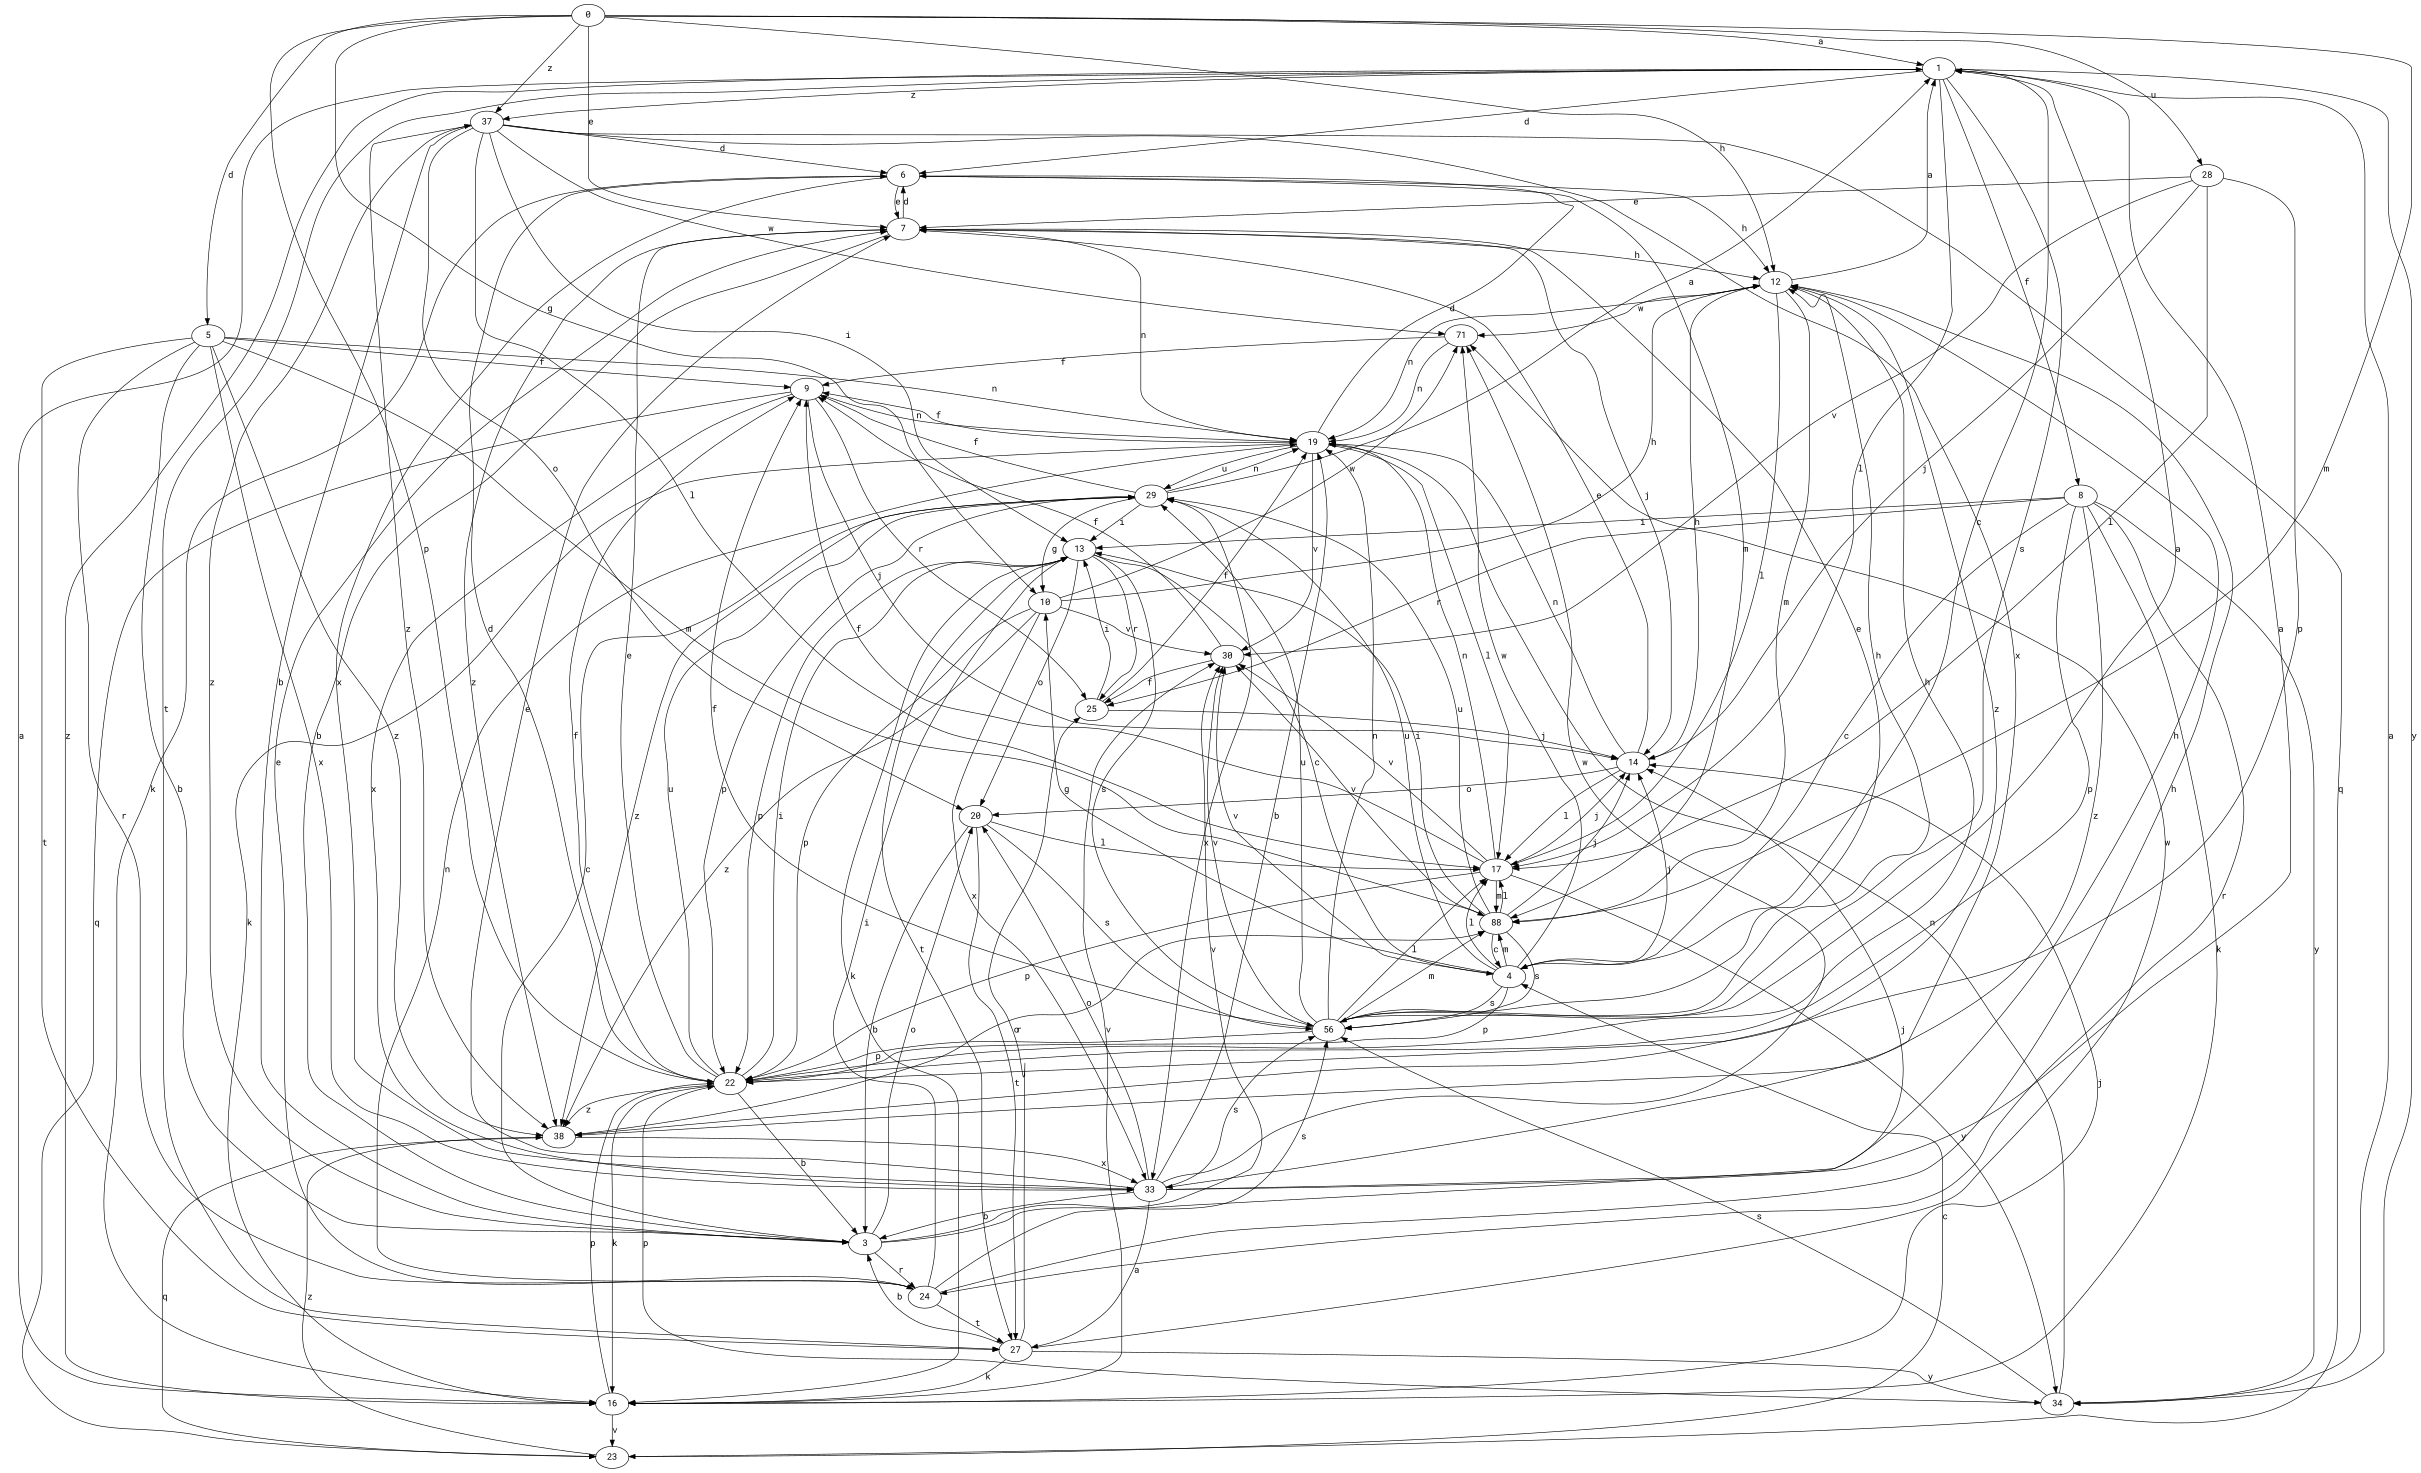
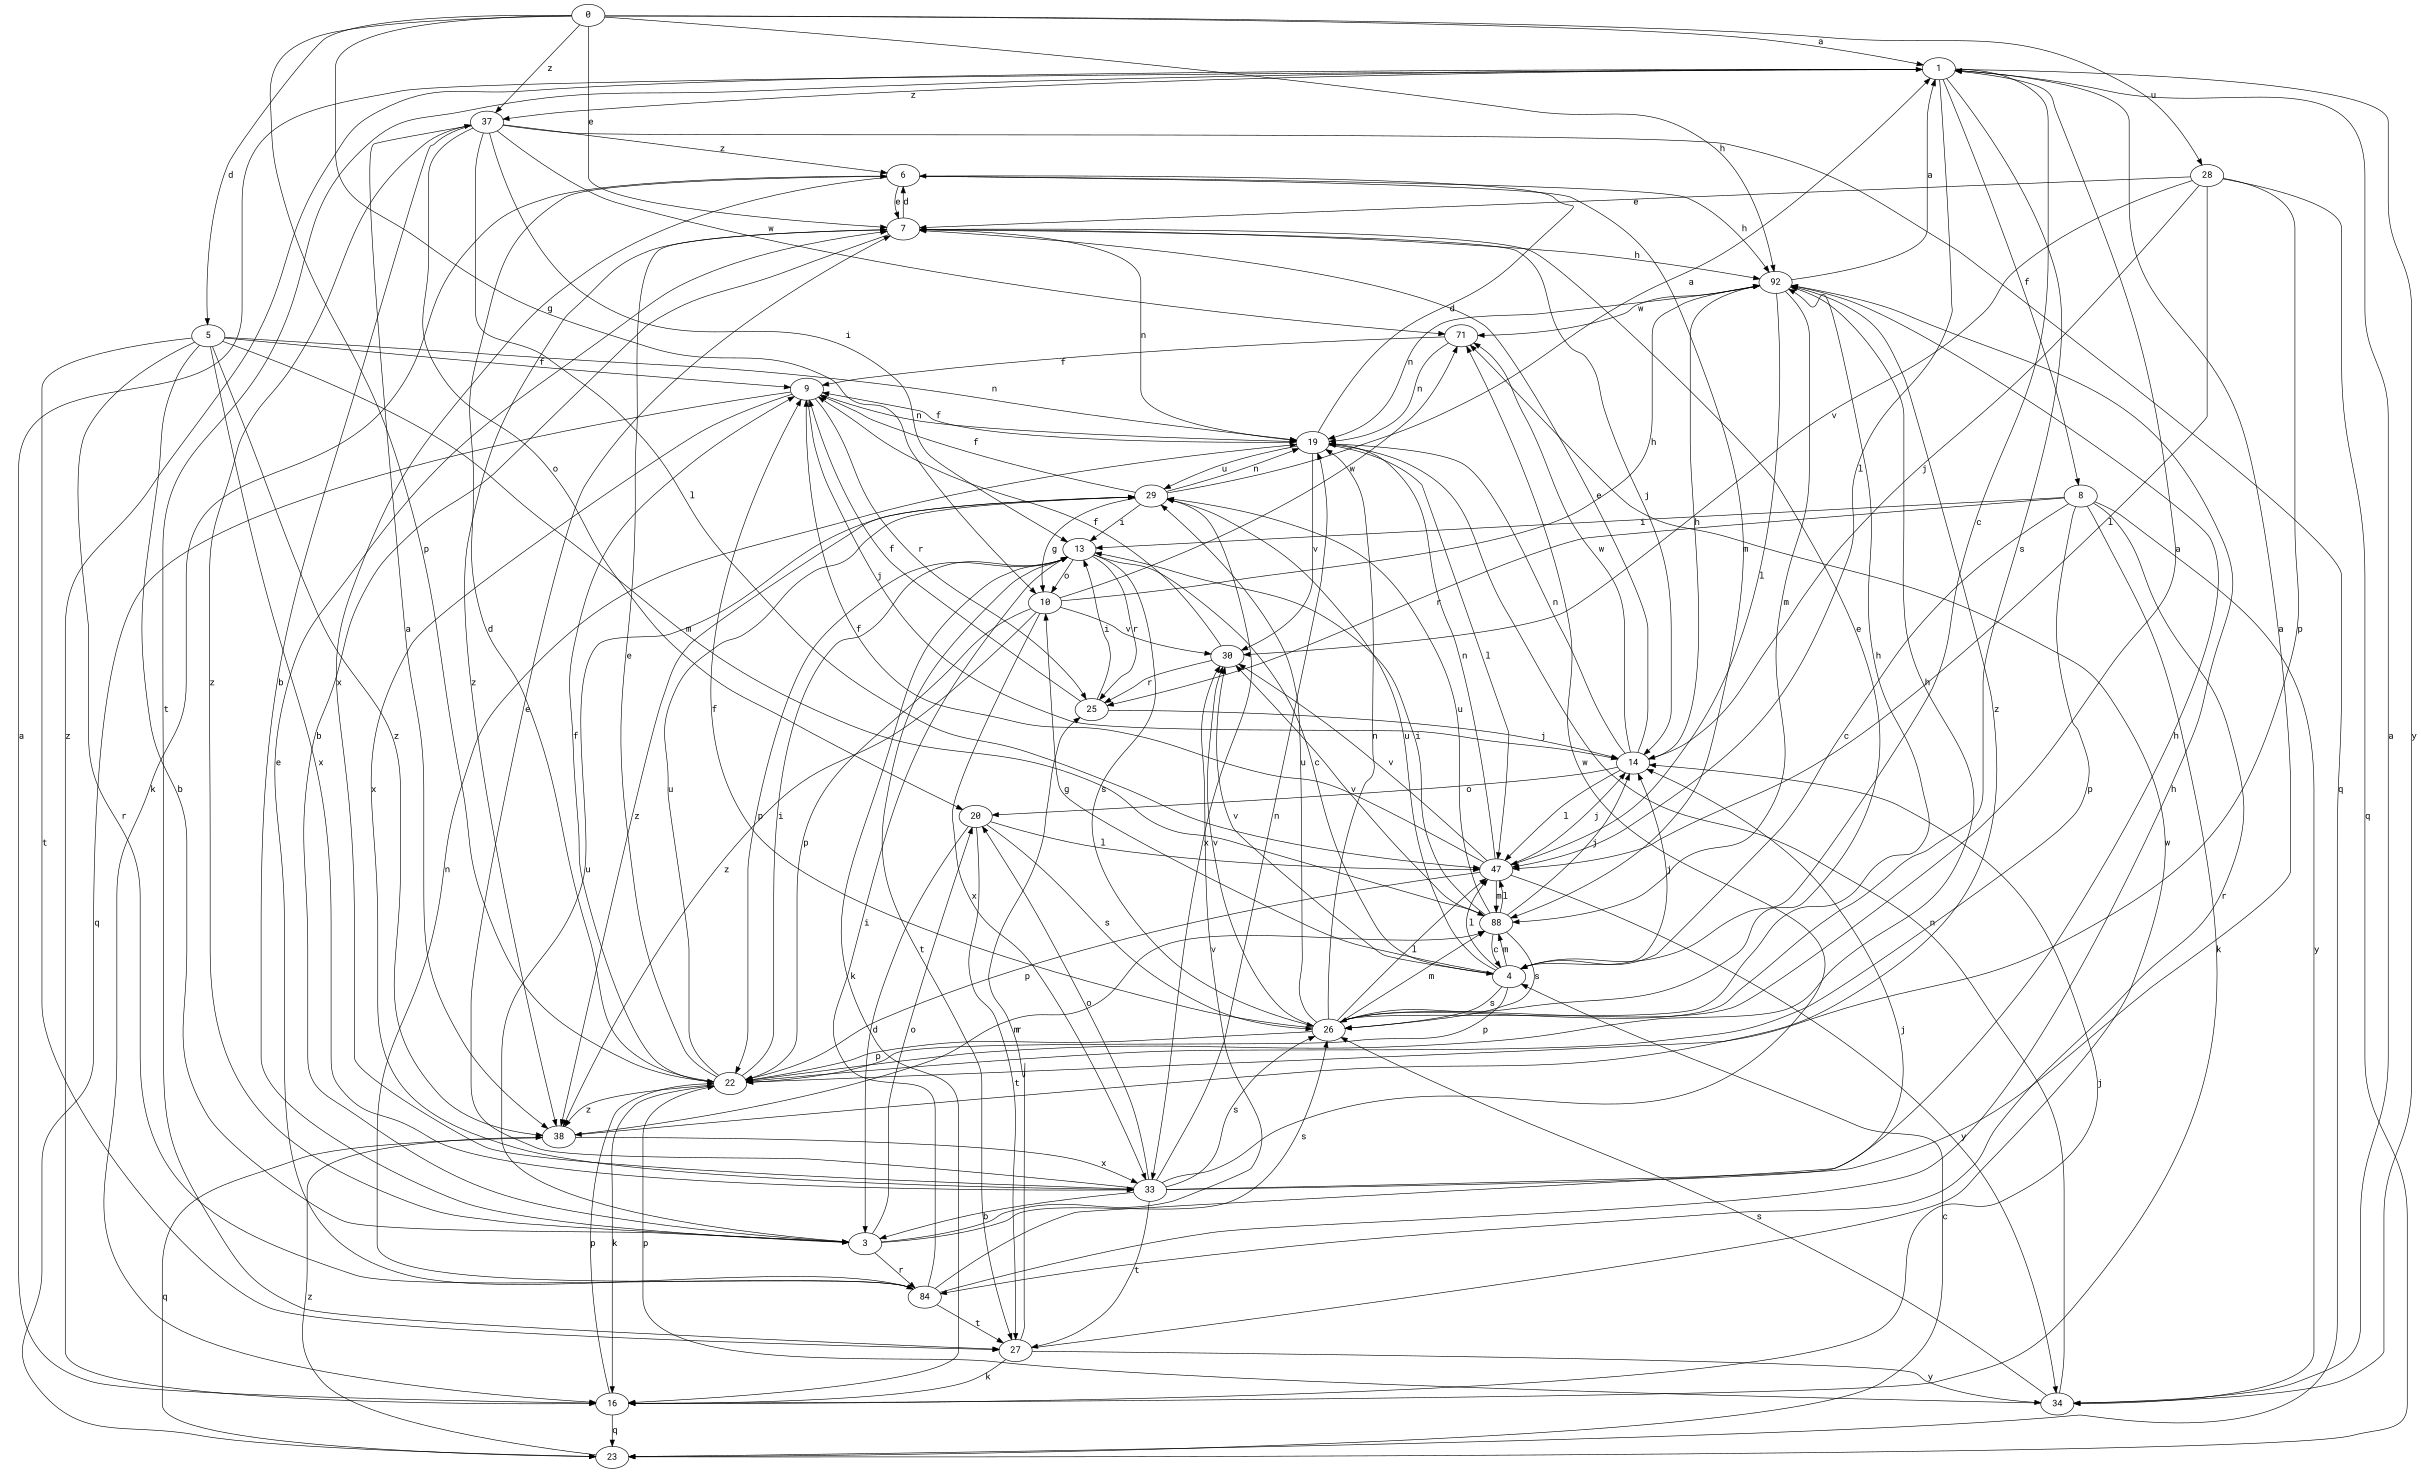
edge "0" -> "88": removed, label "m"
edge "1" -> "6": removed, label "d"
edge "37" -> "6": label "d" -> "z"
node "12": label "12" -> "92"
edge "37" -> "33": removed, label "x"
edge "25" -> "19": now "25" -> "9"
edge "37" -> "38": label "z" -> "a"
edge "29" -> "22": removed, label "p"
edge "4" -> "71": now "14" -> "71"
edge "13" -> "20": now "13" -> "10"
edge "30" -> "25": label "f" -> "r"
edge "19" -> "16": removed, label "k"
edge "33" -> "19": label "b" -> "n"
edge "3" -> "29": label "c" -> "u"
node "17": label "17" -> "47"
edge "20" -> "3": label "b" -> "d"
edge "38" -> "88": label "o" -> "m"
node "56": label "56" -> "26"
edge "8" -> "38": removed, label "z"
edge "22" -> "3": removed, label "b"
edge "16" -> "30": removed, label "v"
edge "33" -> "27": label "a" -> "t"
node "24": label "24" -> "84"
edge "27" -> "3": removed, label "b"
edge "16" -> "23": label "v" -> "q"
edge "28" -> "23": added, label "q"
